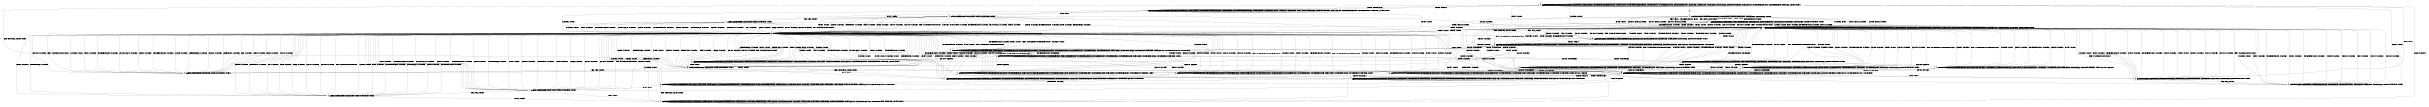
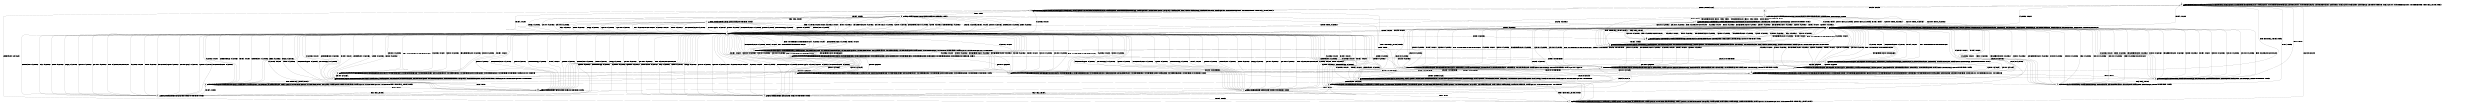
edge "t" -> "e": added, label "REKEY / KEXINIT|KEX31+NEWKEYS|NO_RESP"
edge "i" -> "o": now "f" -> "o"
edge "b" -> "ee": reversed
edge "dd" -> "r": reversed
edge "e" -> "l": added, label "CH_REQUEST_PTY / CH_SUCCESS"
